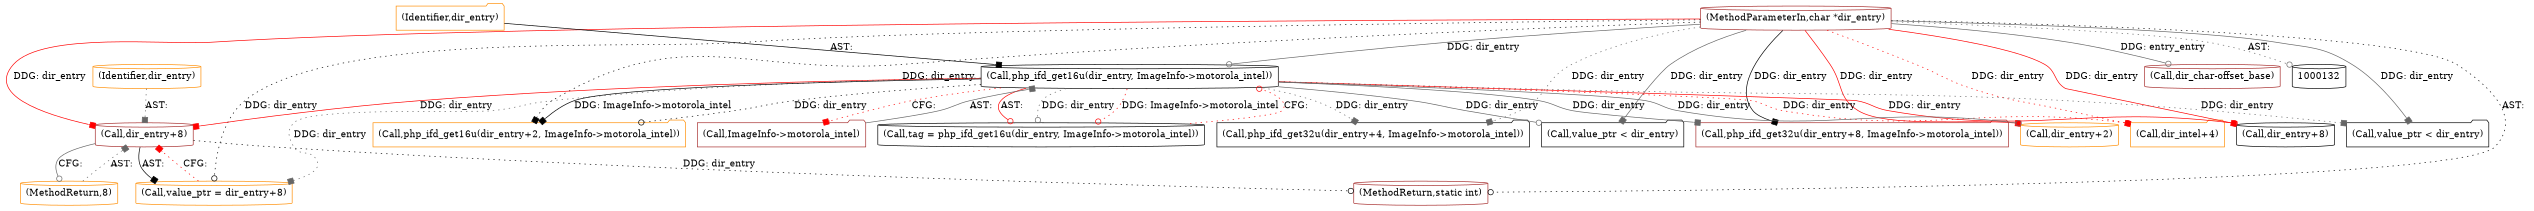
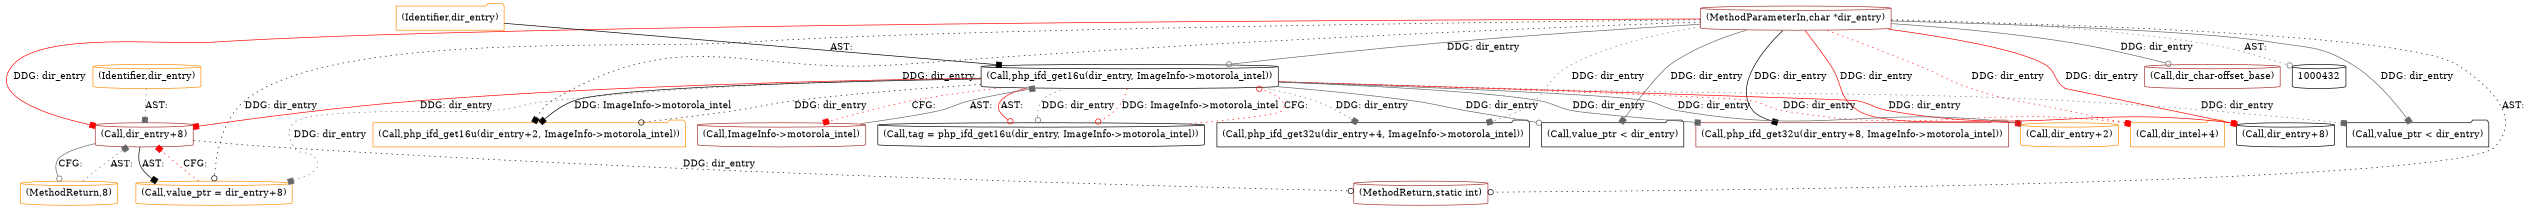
edge "(MethodParameterIn,char *dir_entry)" -> "(Call,dir_char-offset_base)": label "DDG: entry_entry" -> "DDG: dir_entry"
node "1000132": label "1000132" -> "1000432"
node "(Call,ImageInfo->motorola_intel)": shape folder -> cylinder
